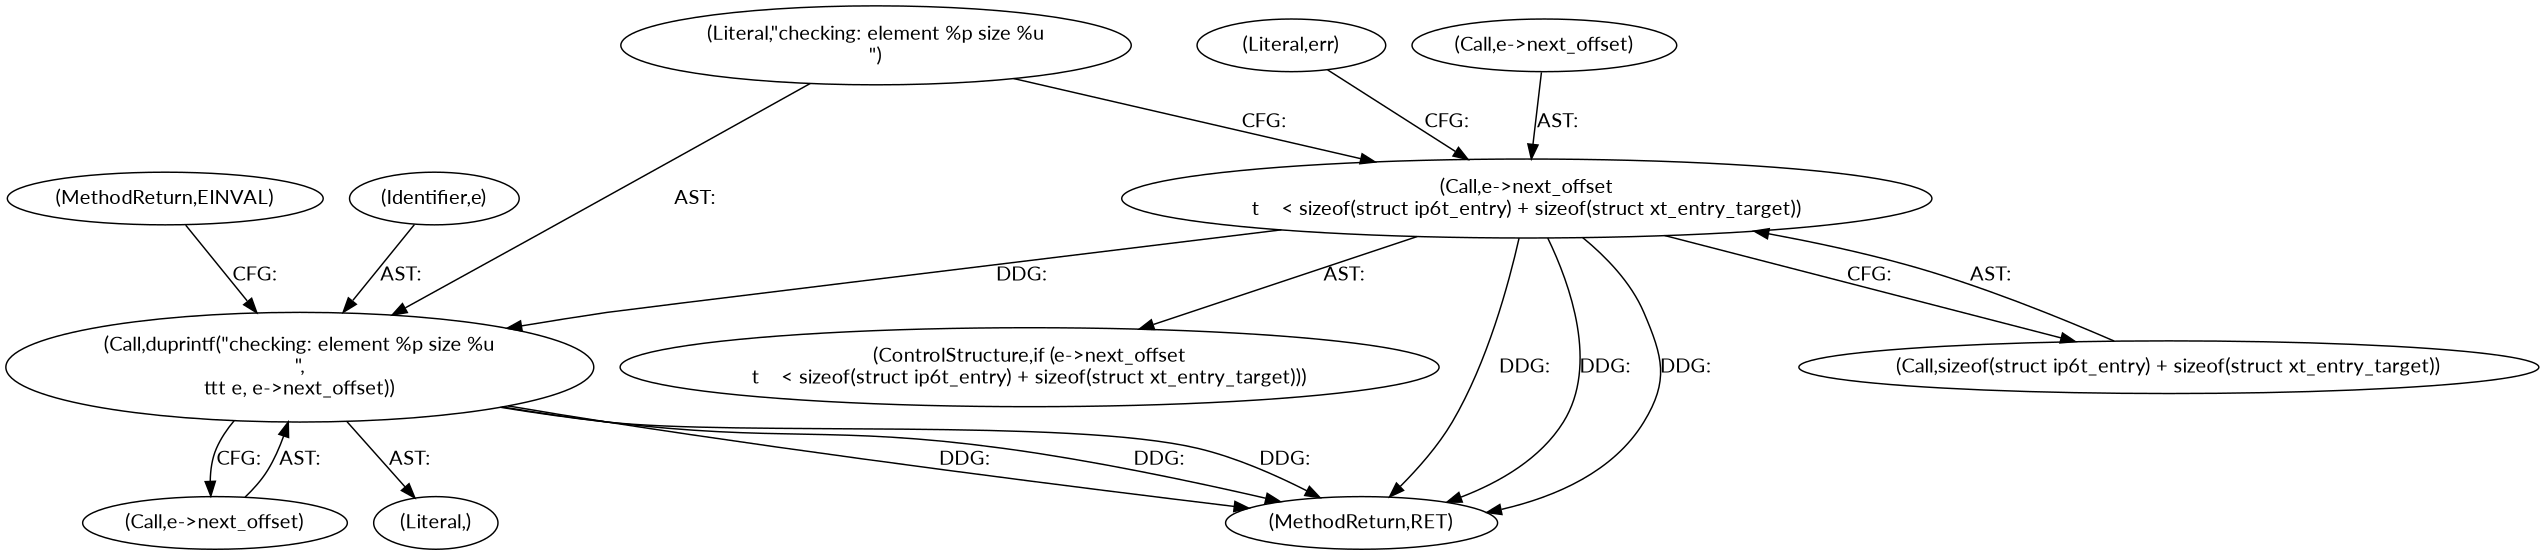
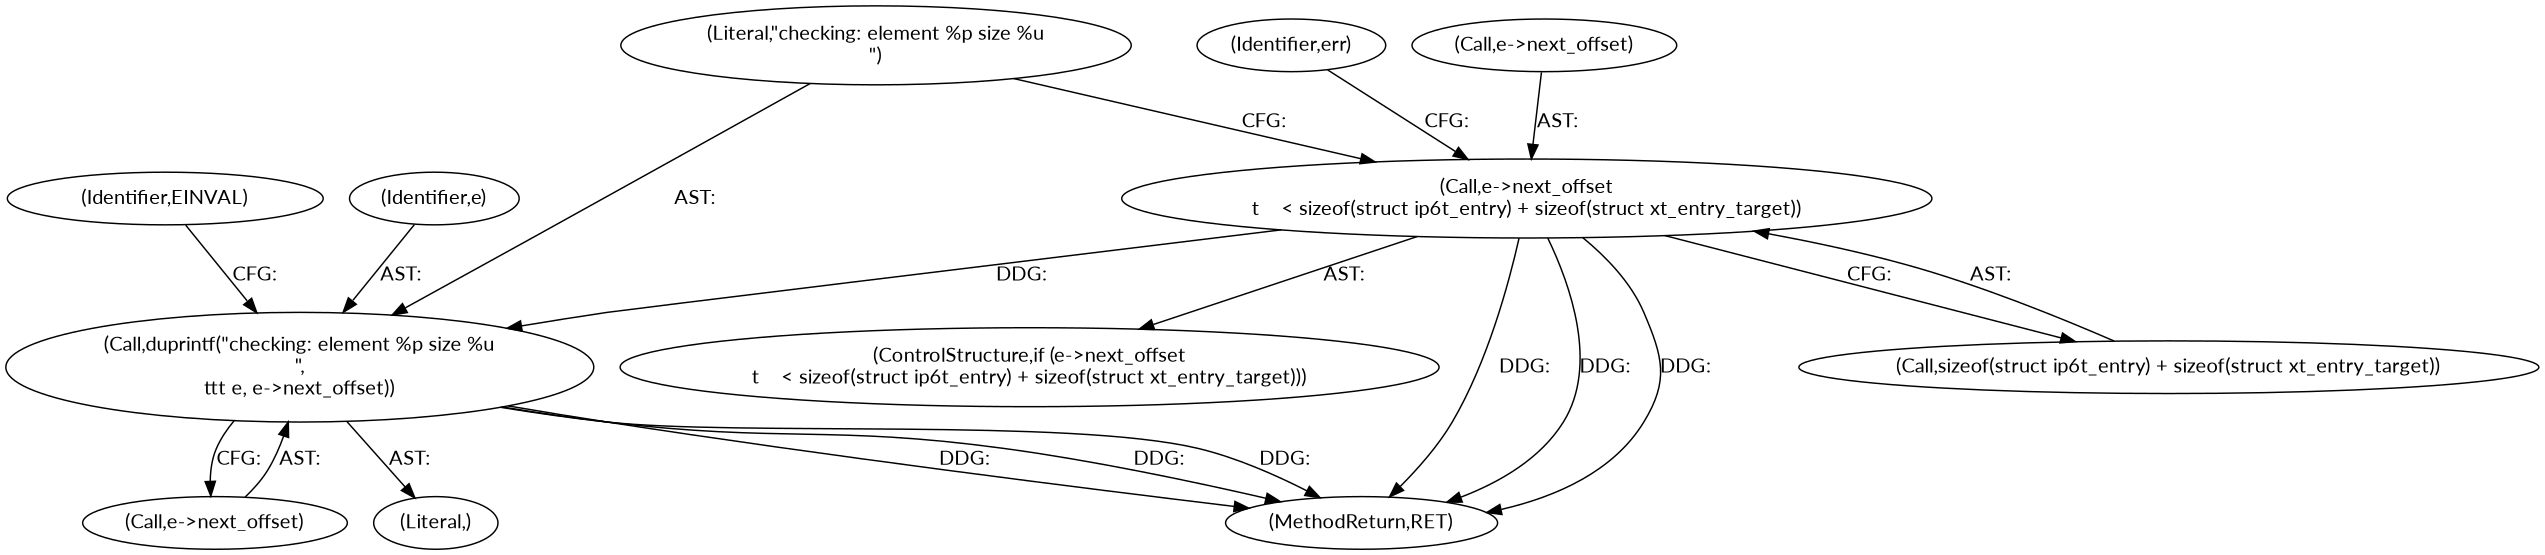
node "(Literal,err)": label "(Literal,err)" -> "(Identifier,err)"
node "(MethodReturn,EINVAL)": label "(MethodReturn,EINVAL)" -> "(Identifier,EINVAL)"
